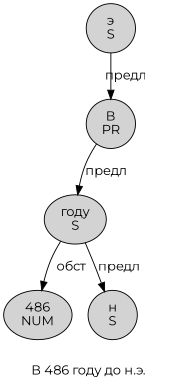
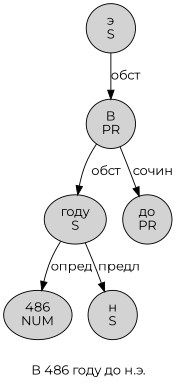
edge "э S" -> "В PR": label "предл" -> "обст"
edge "В PR" -> "году S": label "предл" -> "обст"
node "до PR": added
edge "году S" -> "486 NUM": label "обст" -> "опред"
